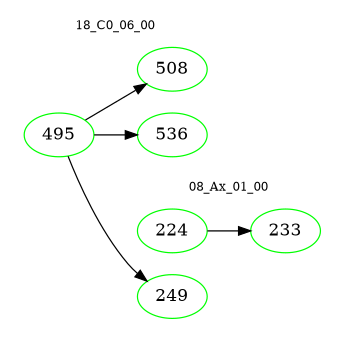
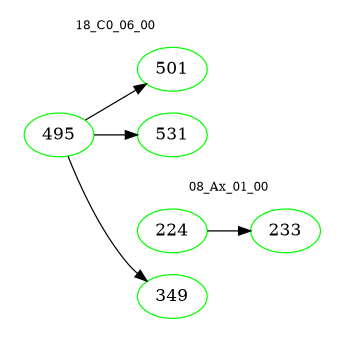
node "508": label "508" -> "501"
node "536": label "536" -> "531"
node "249": label "249" -> "349"
